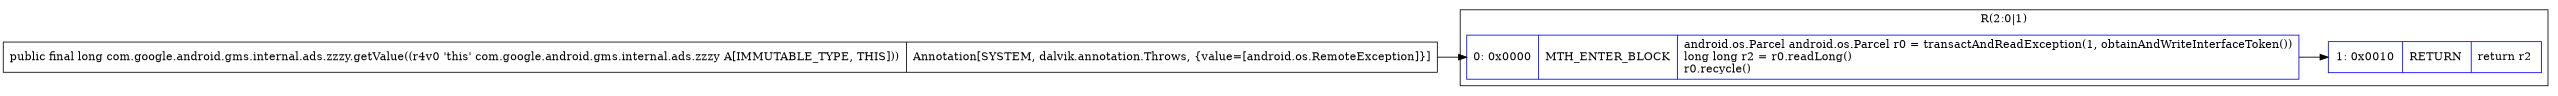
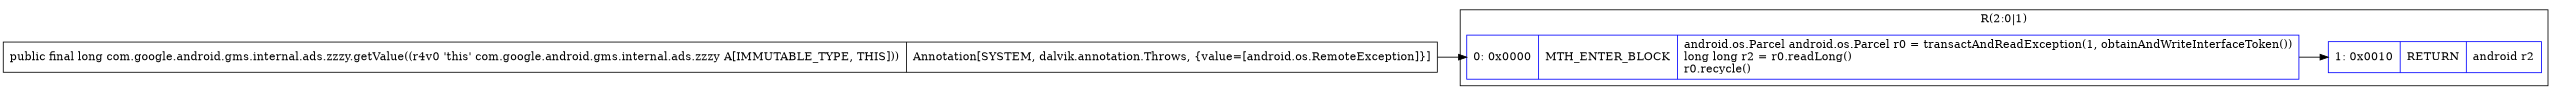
node "1: 0x0010": text "return r2" -> "android r2"
